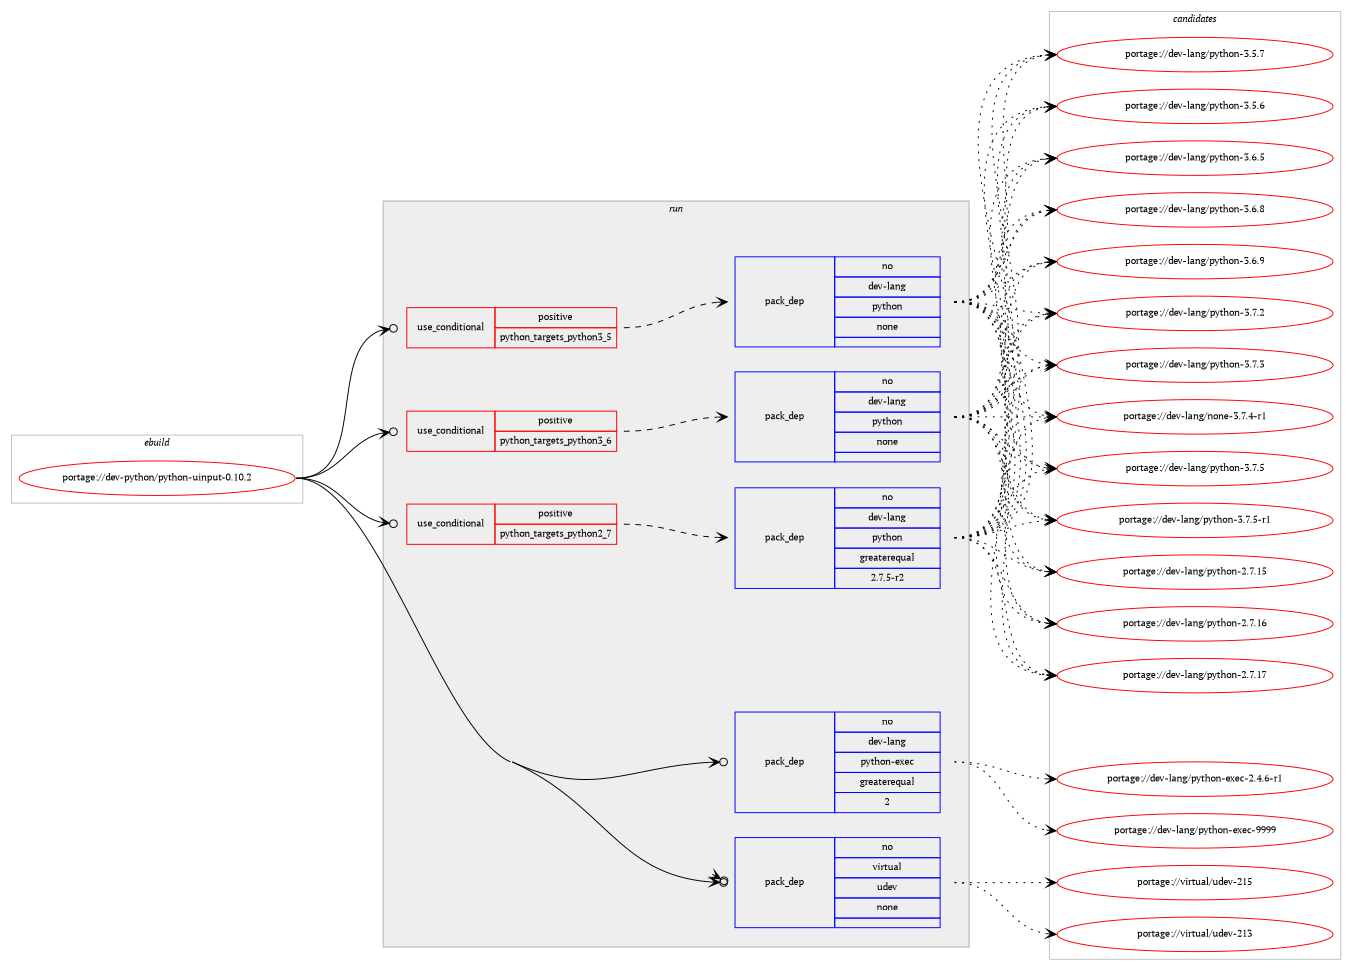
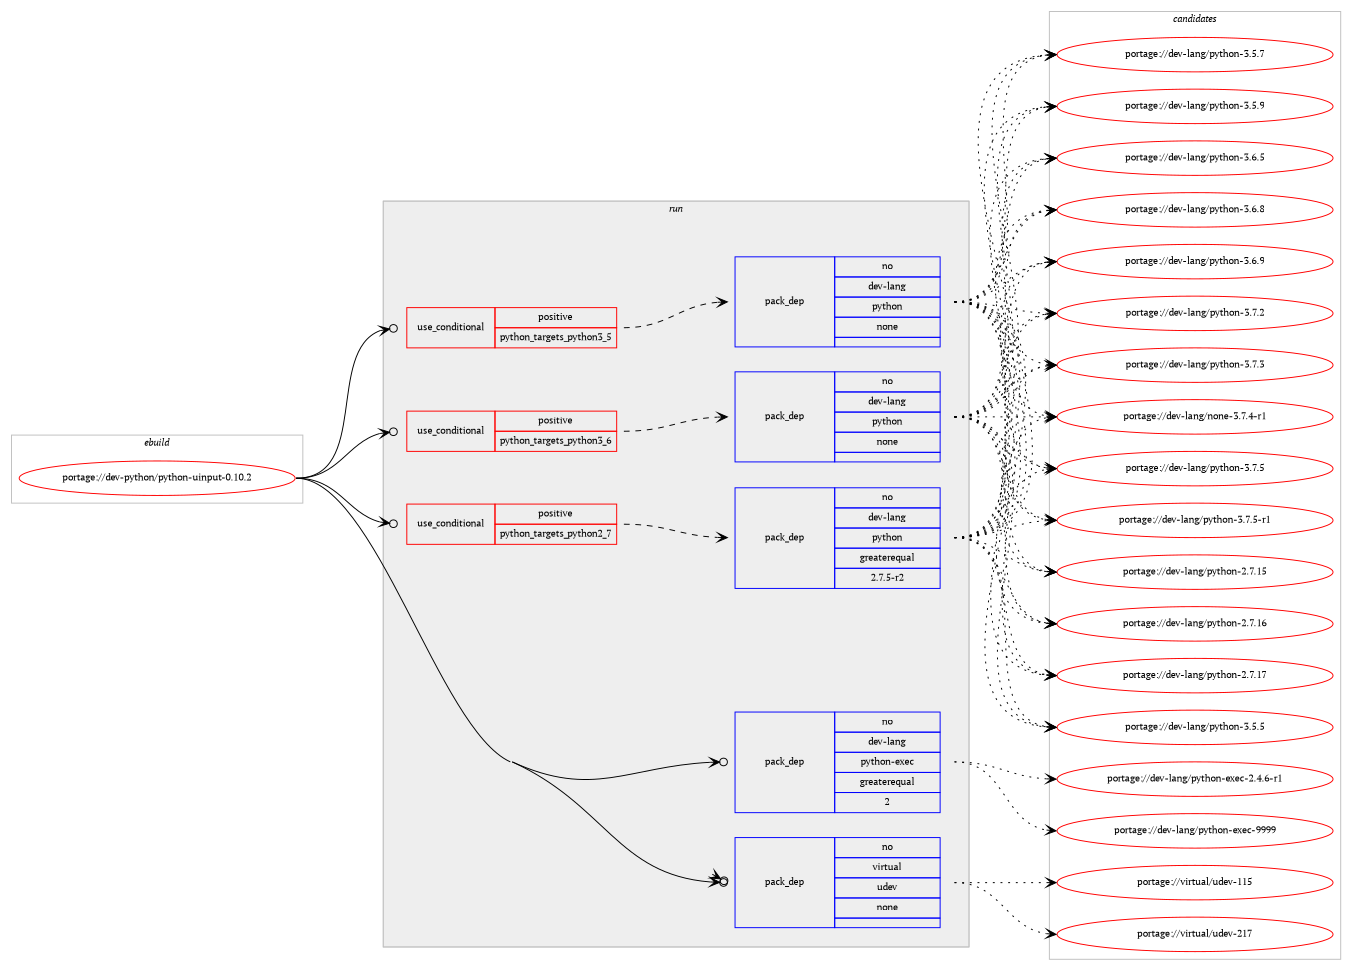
node "portage://dev-lang/python-3.5.6": label "portage://dev-lang/python-3.5.6" -> "portage://dev-lang/python-3.5.9"
node "portage://dev-lang/python-3.5.5": added
node "portage://virtual/udev-215": label "portage://virtual/udev-215" -> "portage://virtual/udev-115"
node "portage://virtual/udev-213": label "portage://virtual/udev-213" -> "portage://virtual/udev-217"
